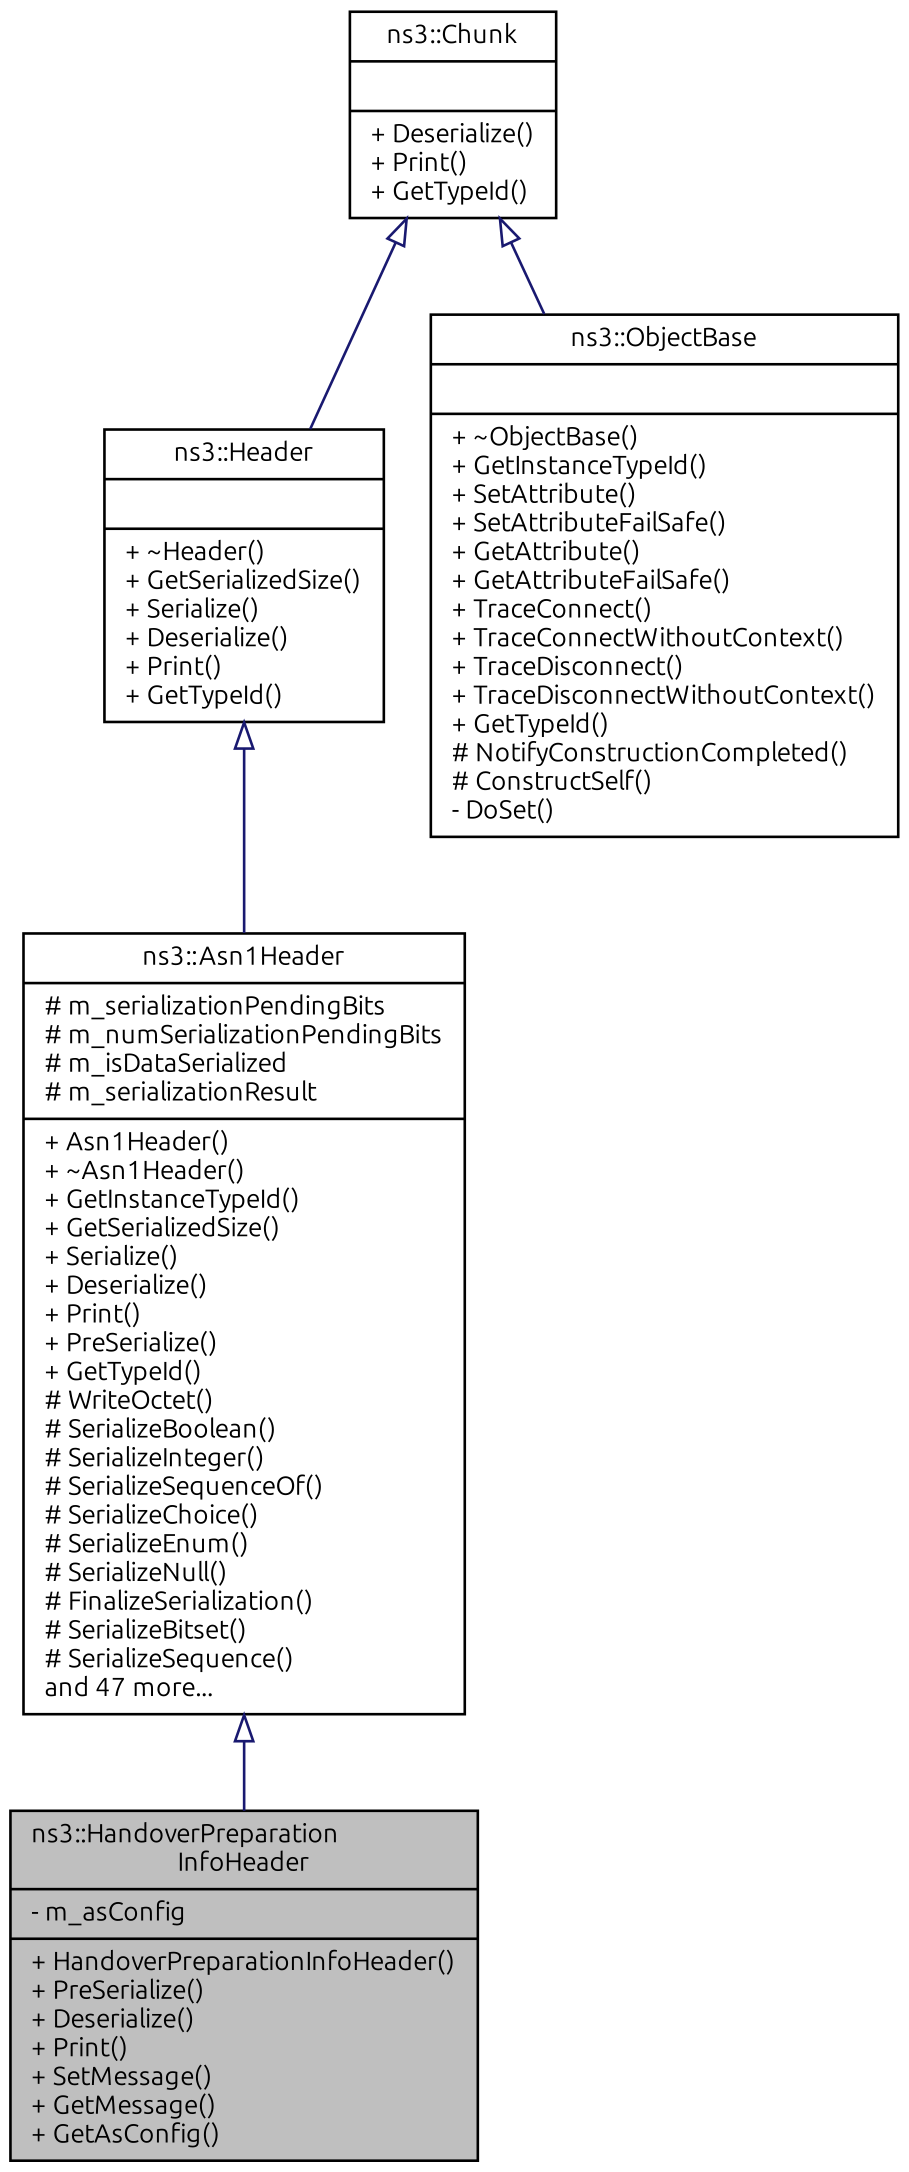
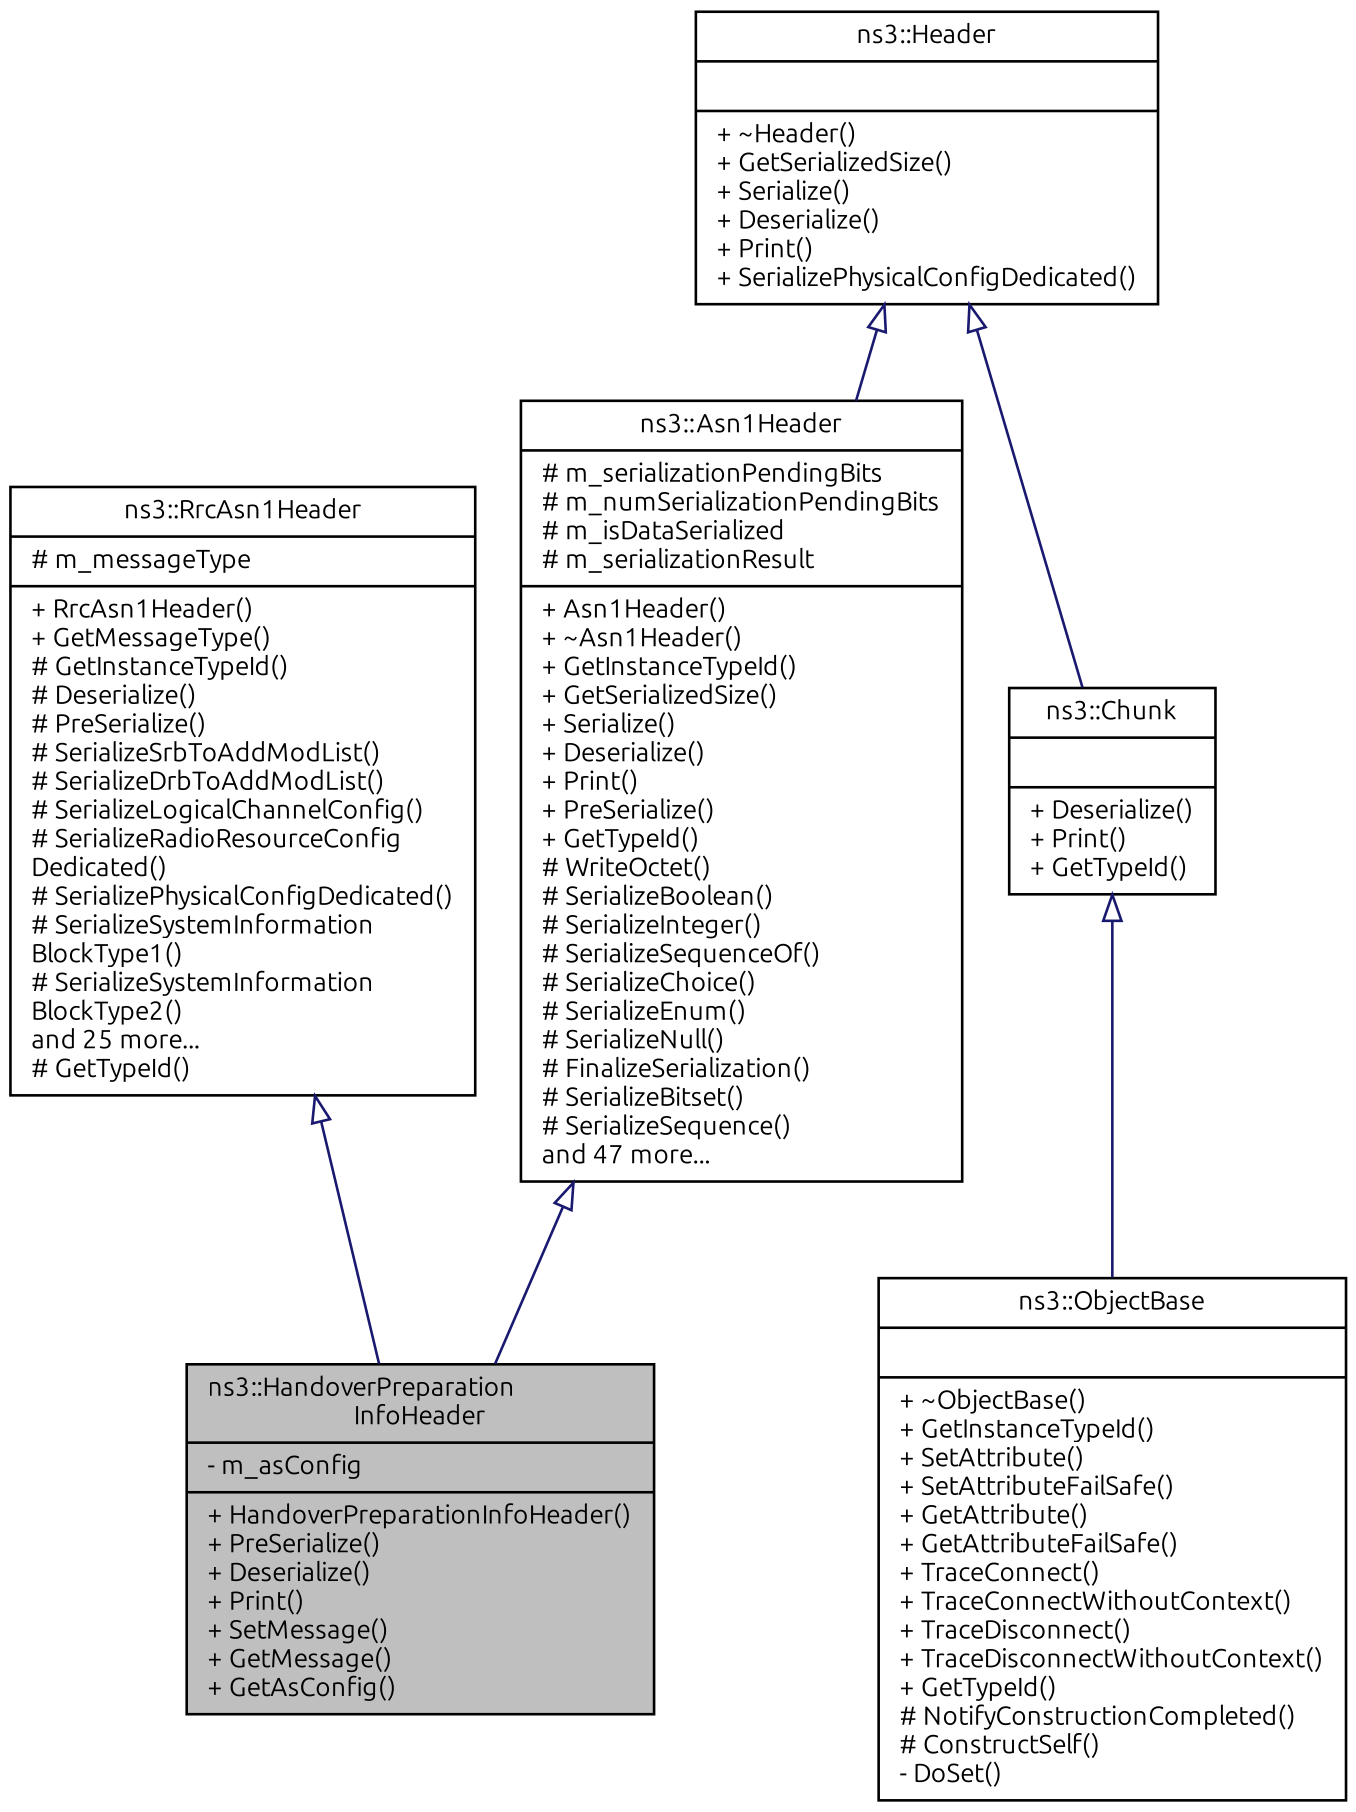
edge "ns3::Header" -> "ns3::Chunk": reversed
node "ns3::Header": text "+ GetTypeId()" -> "+ SerializePhysicalConfigDedicated()"
node "ns3::RrcAsn1Header": added
